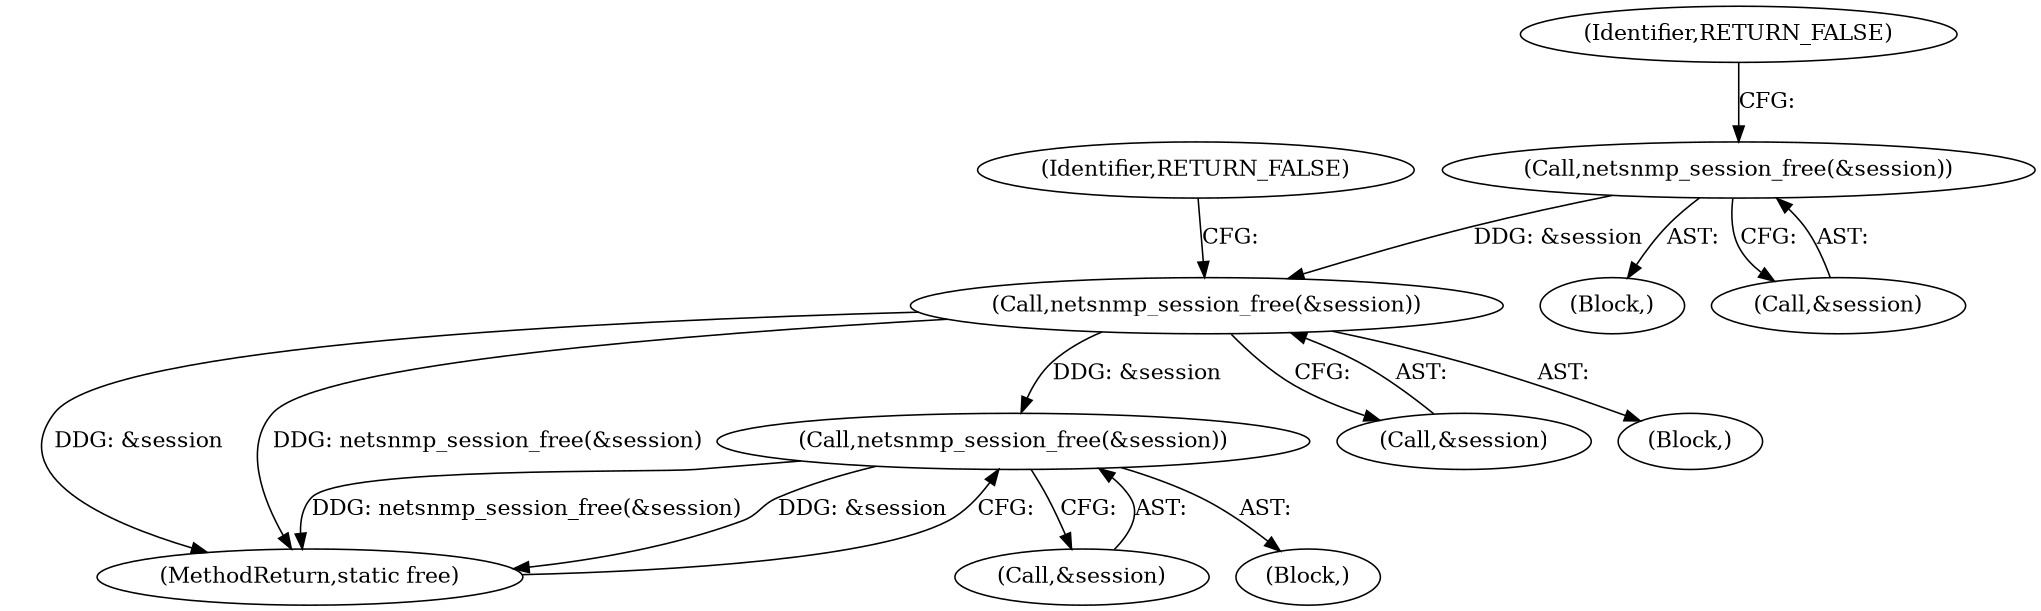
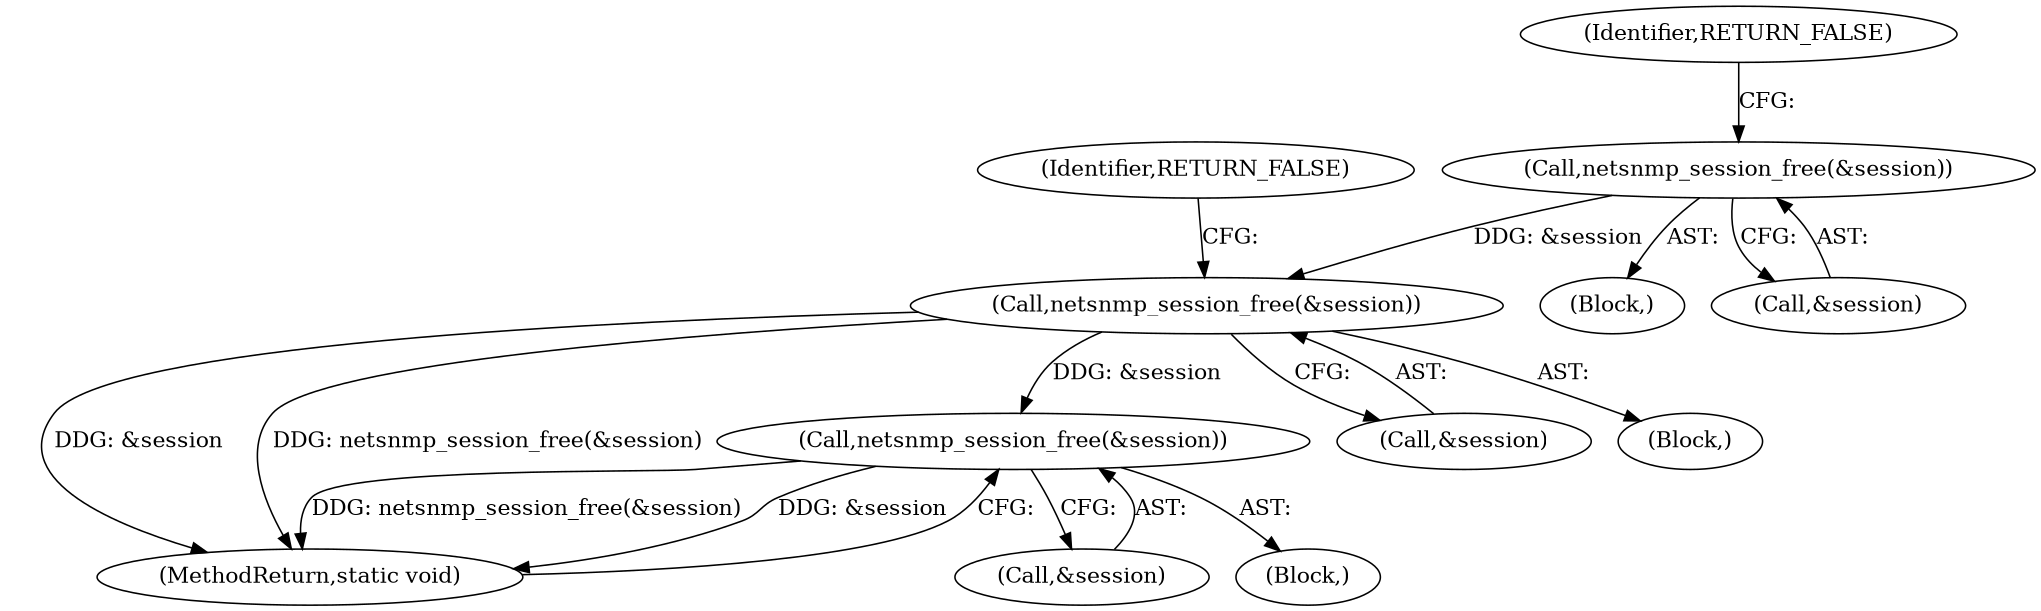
node "(MethodReturn,static free)": label "(MethodReturn,static free)" -> "(MethodReturn,static void)"
